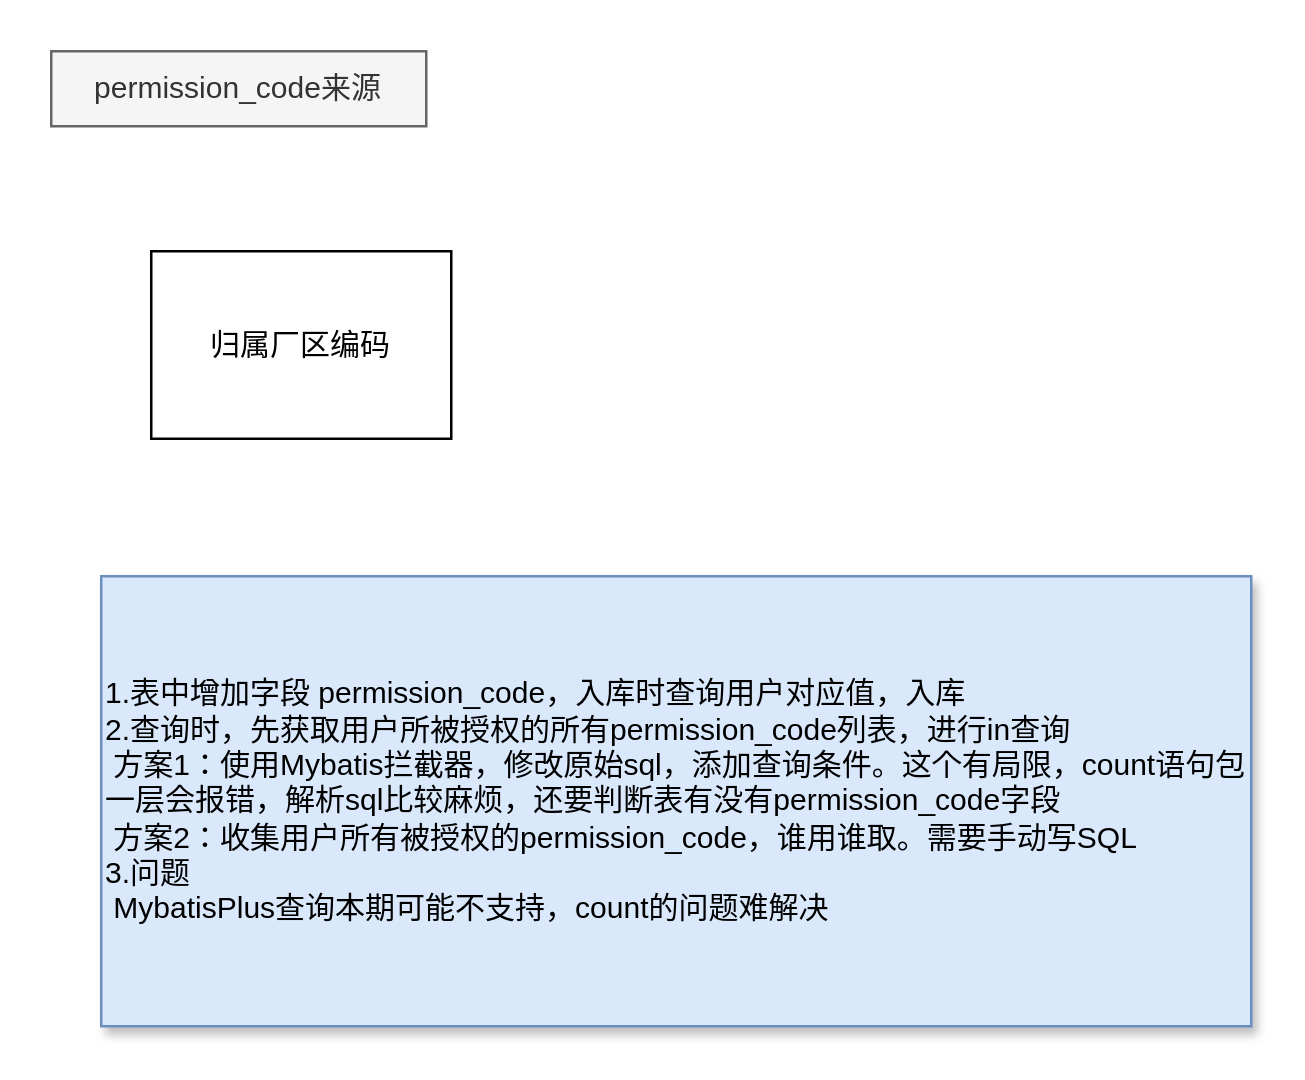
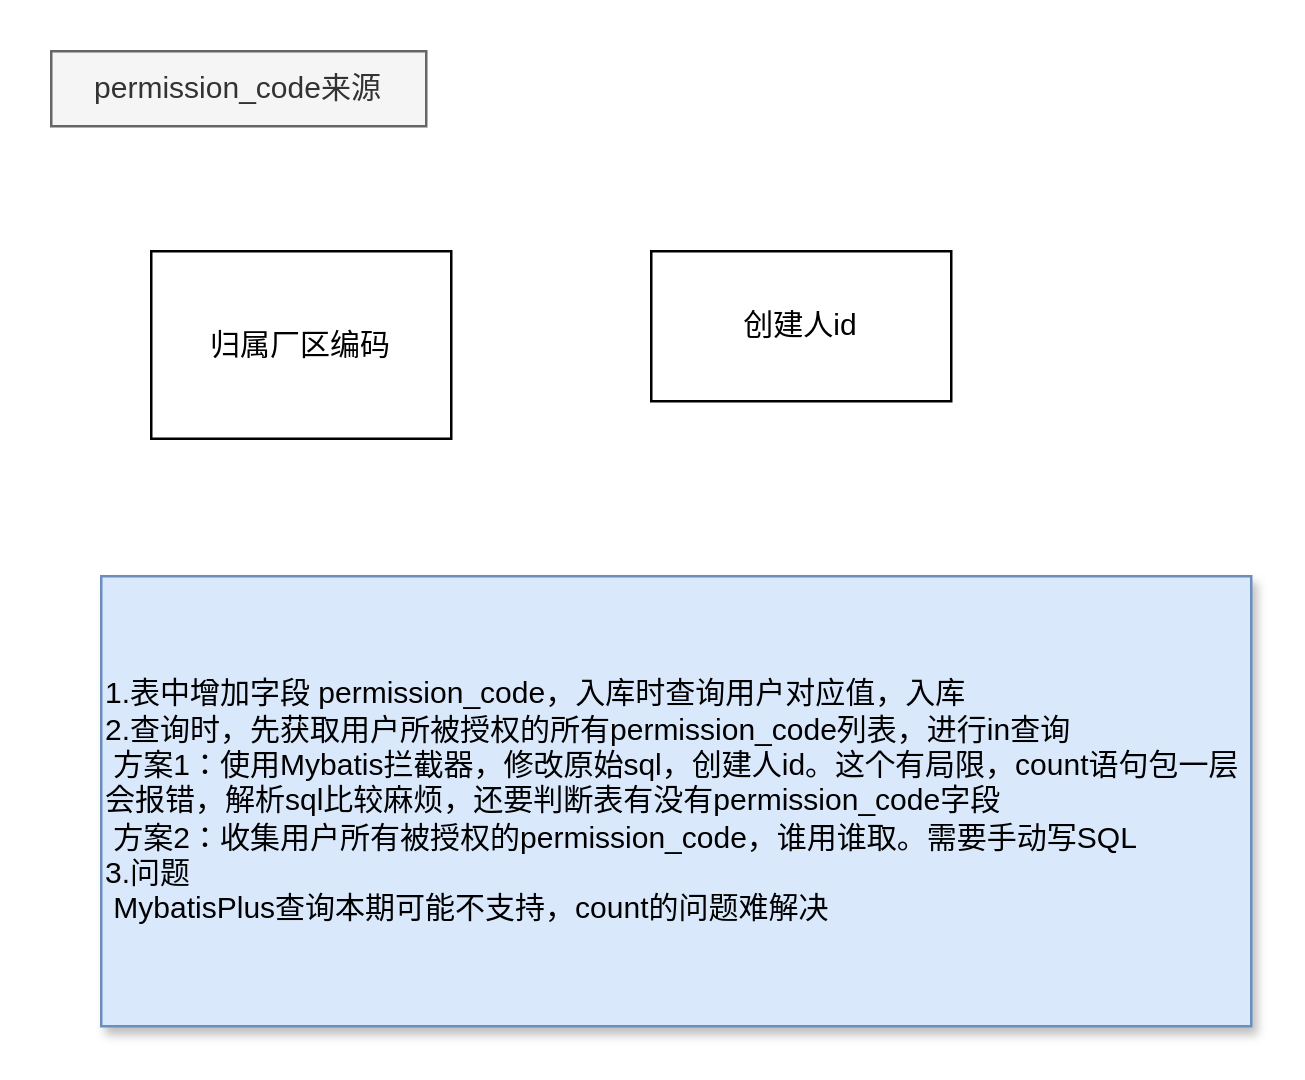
node "创建人id": added
node "1.表中增加字段 permission_code，入库时查询用户对应值，入库 2.查询时，先获取用户所被授权的所有permission_code列表，进行in查询 方案1：使用Mybatis拦截器，修改原始sql，添加查询条件。这个有局限，count语句包一层会报错，解析sql比较麻烦，还要判断表有没有permission_code字段 方案2：收集用户所有被授权的permission_code，谁用谁取。需要手动写SQL 3.问题 MybatisPlus查询本期可能不支持，count的问题难解决": label "1.表中增加字段 permission_code，入库时查询用户对应值，入库 2.查询时，先获取用户所被授权的所有permission_code列表，进行in查询 方案1：使用Mybatis拦截器，修改原始sql，添加查询条件。这个有局限，count语句包一层会报错，解析sql比较麻烦，还要判断表有没有permission_code字段 方案2：收集用户所有被授权的permission_code，谁用谁取。需要手动写SQL 3.问题 MybatisPlus查询本期可能不支持，count的问题难解决" -> "1.表中增加字段 permission_code，入库时查询用户对应值，入库 2.查询时，先获取用户所被授权的所有permission_code列表，进行in查询 方案1：使用Mybatis拦截器，修改原始sql，创建人id。这个有局限，count语句包一层会报错，解析sql比较麻烦，还要判断表有没有permission_code字段 方案2：收集用户所有被授权的permission_code，谁用谁取。需要手动写SQL 3.问题 MybatisPlus查询本期可能不支持，count的问题难解决"
